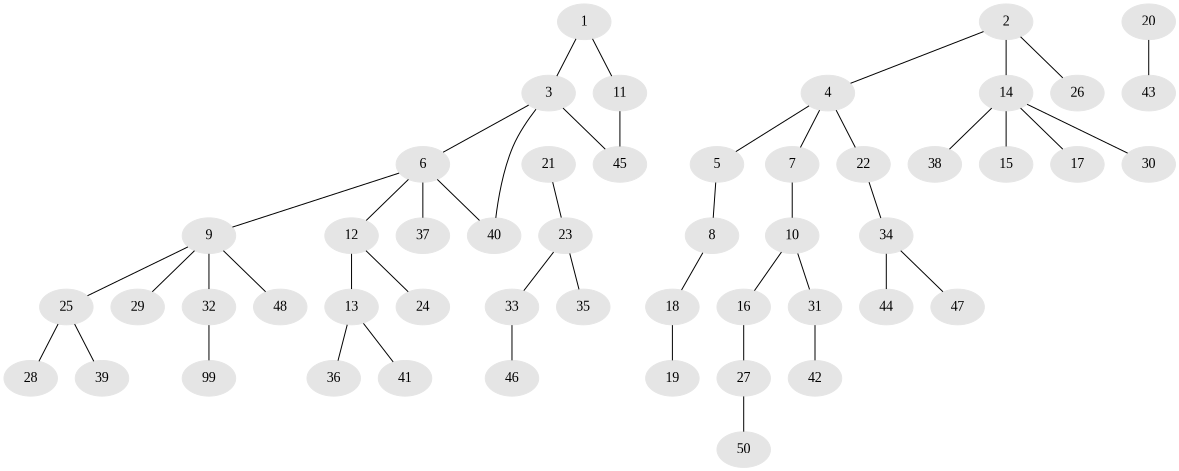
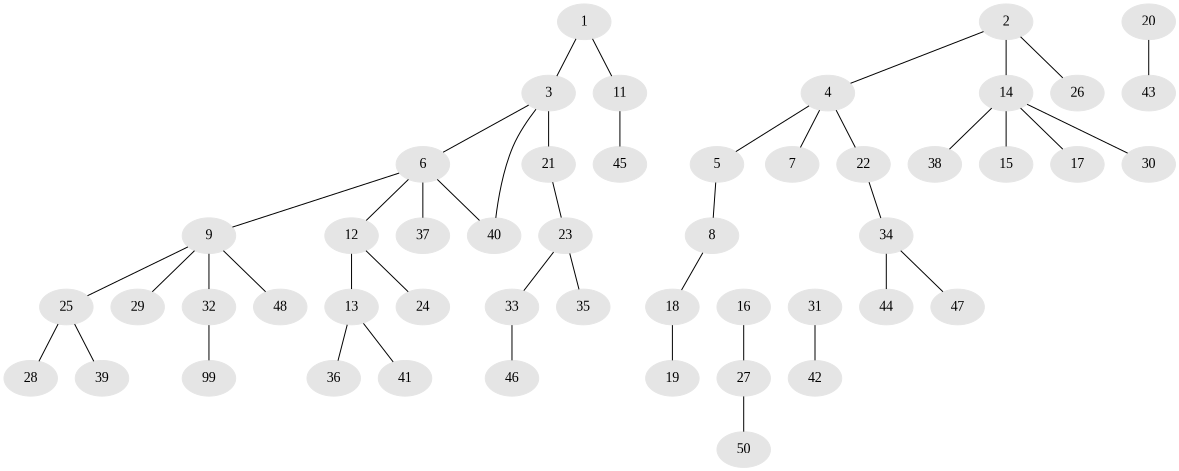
edge "3" -- "45": now "3" -- "21"
node "10": removed
